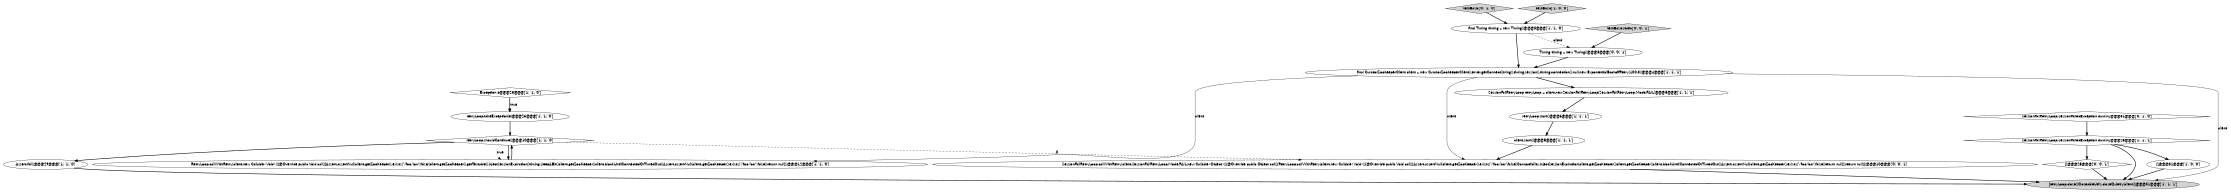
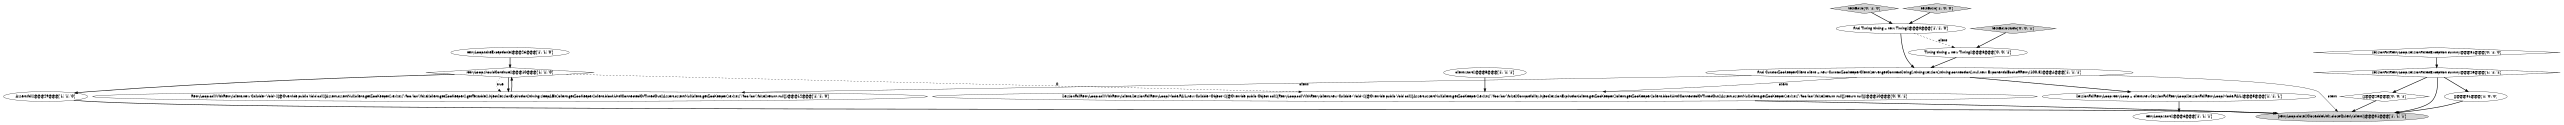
node "Exception e@@@25@@@['1', '1', '0']": removed
edge "retryLoop.start()@@@6@@@['1', '1', '1']" -> "client.start()@@@8@@@['1', '1', '1']": removed
